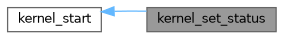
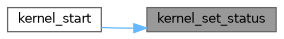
edge "kernel_set_status" -> "kernel_start": reversed
